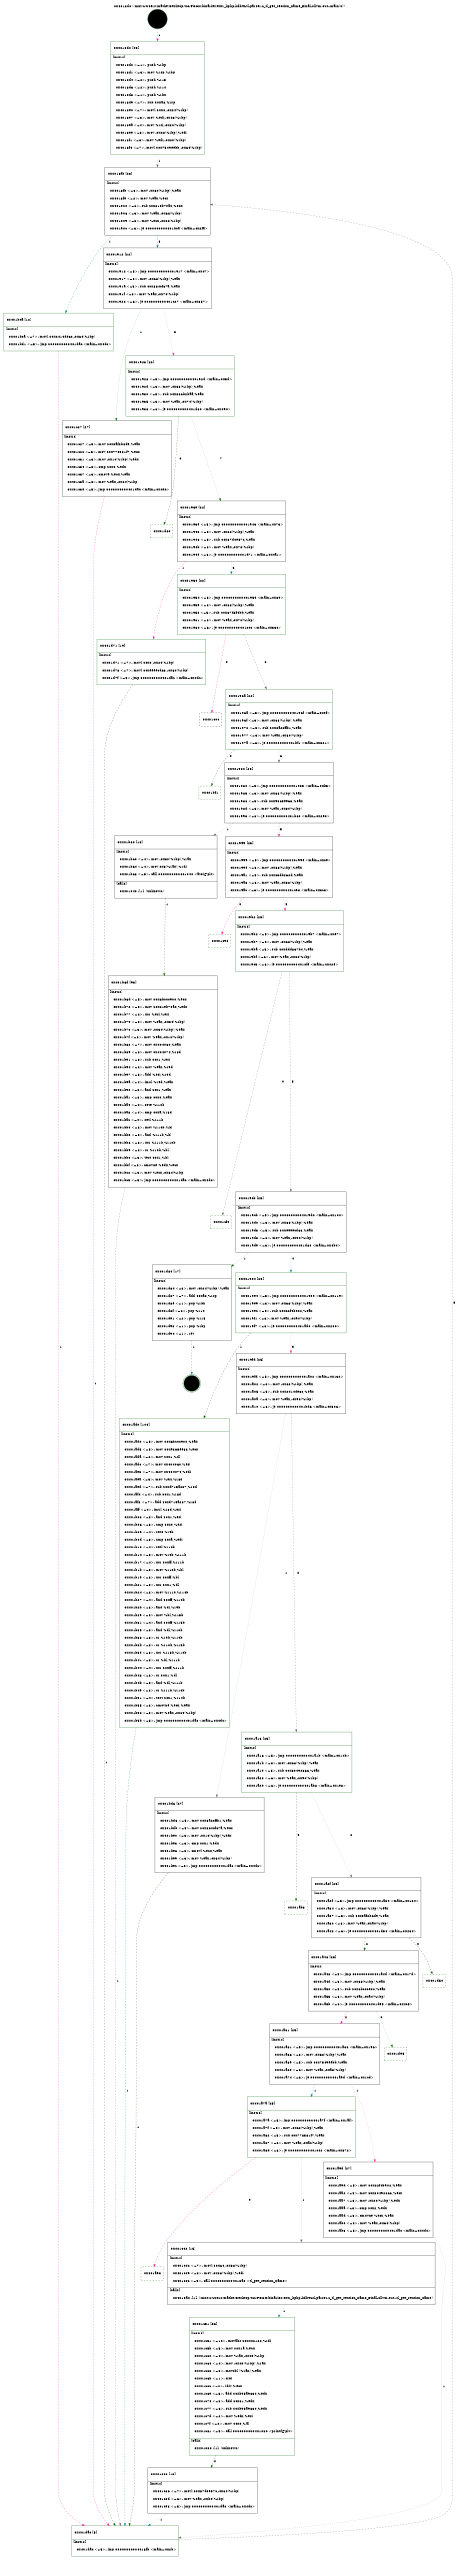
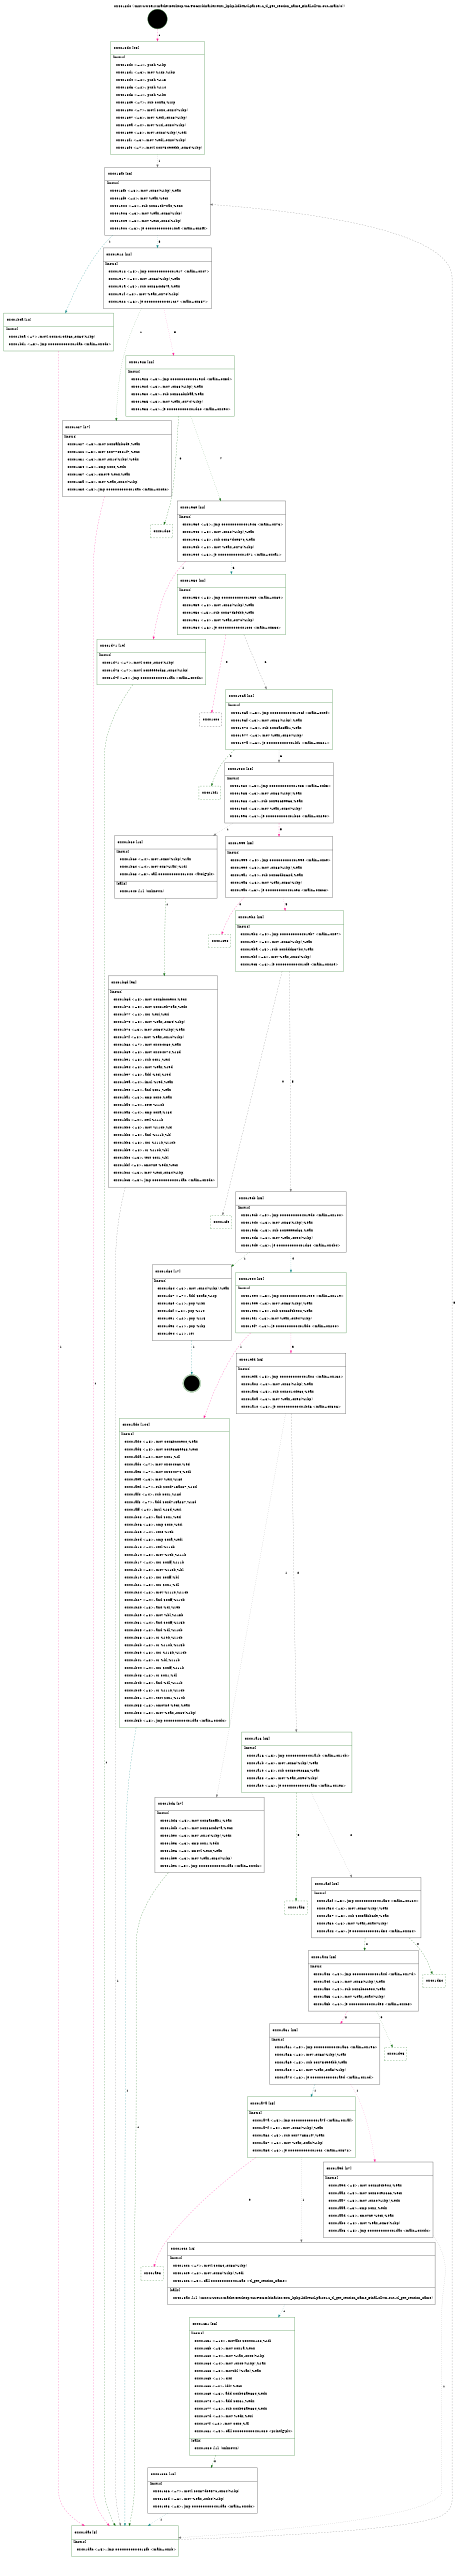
edge "0x4018fb [23]" -> "0x401912 [22]": style dashed -> dotted
edge "0x4019e4 [25]" -> "0x401ad0 [144]": color darkgreen -> deeppink
